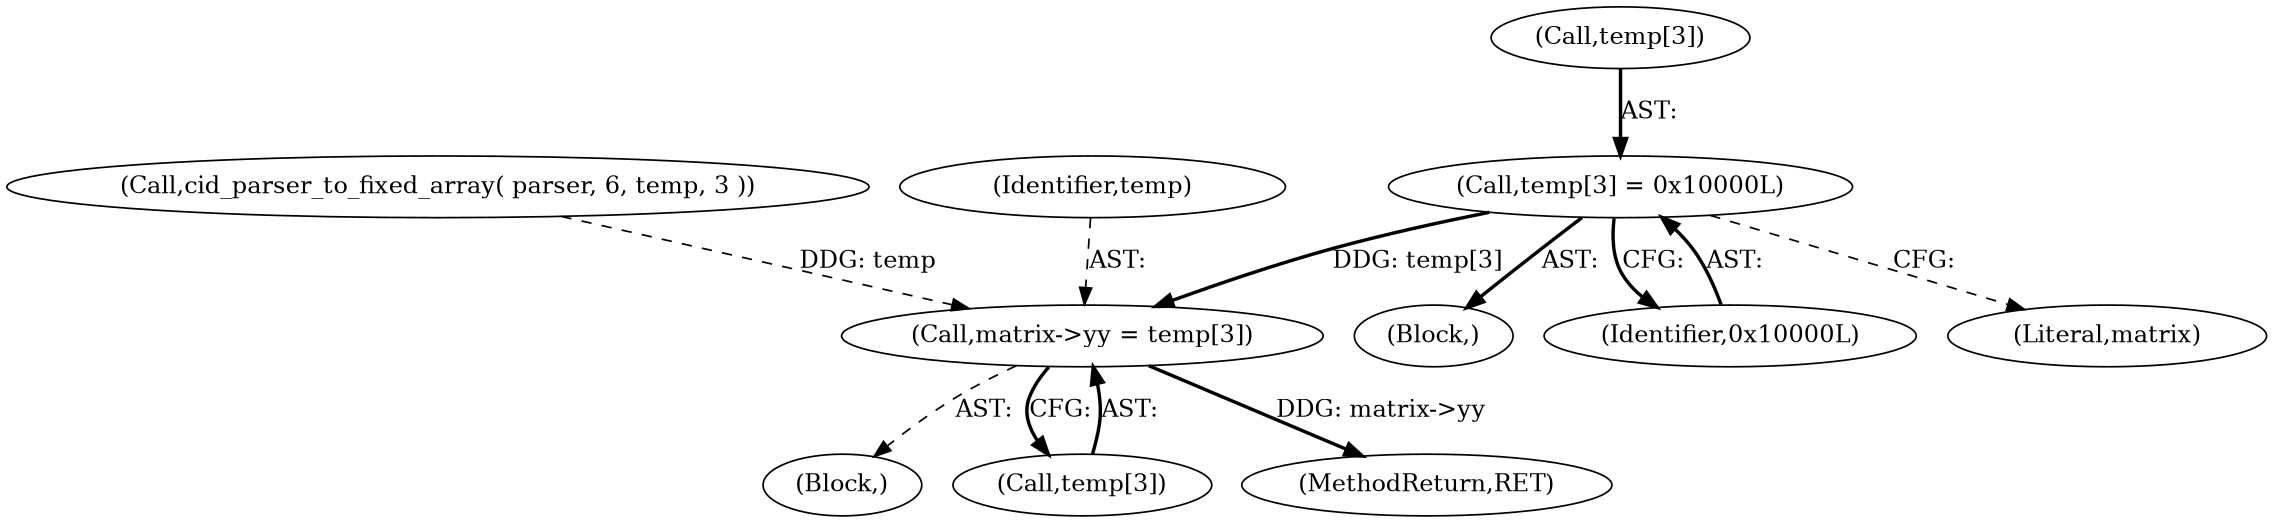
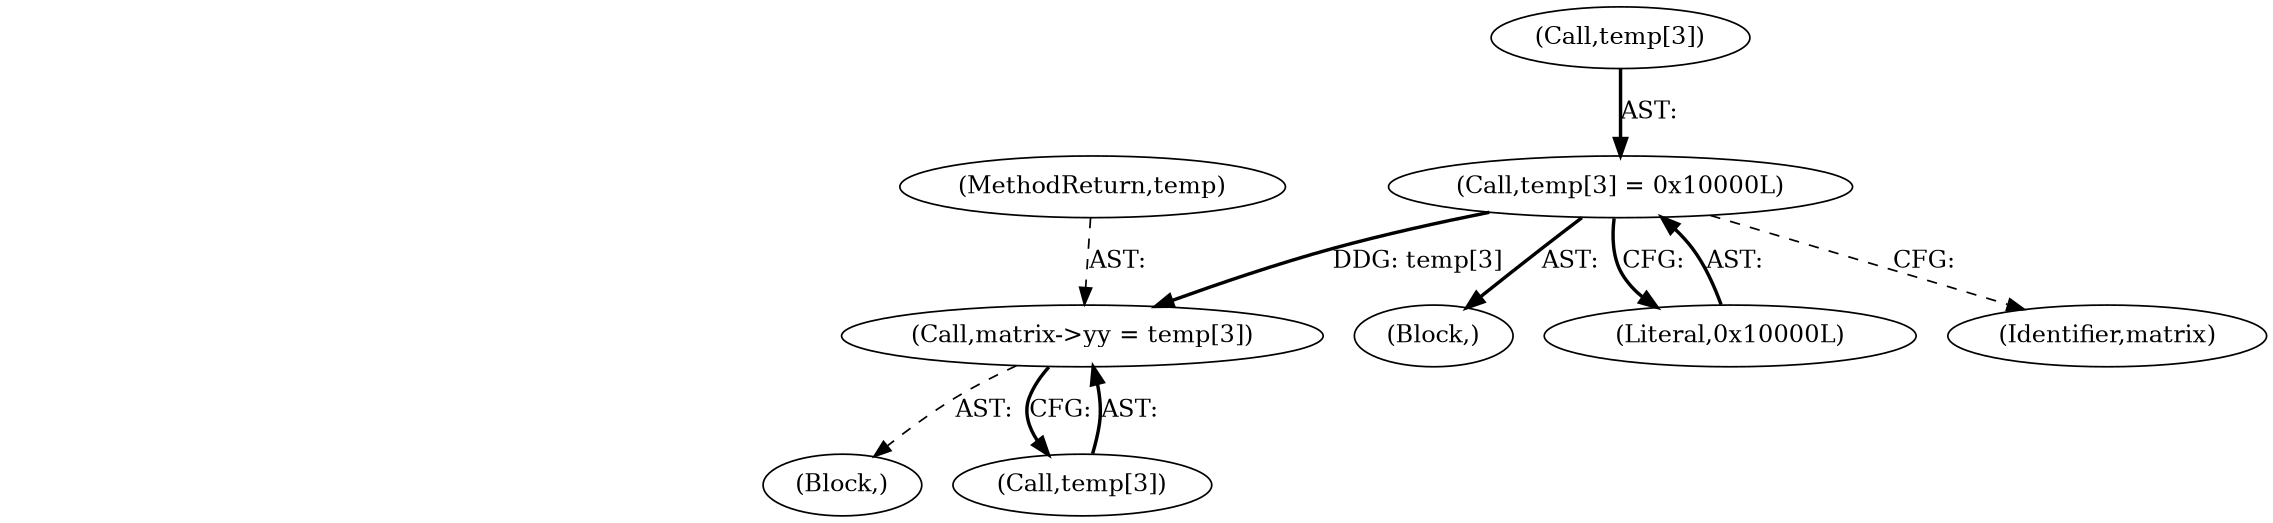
node "(Call,cid_parser_to_fixed_array( parser, 6, temp, 3 ))": removed
node "(Identifier,temp)": label "(Identifier,temp)" -> "(MethodReturn,temp)"
node "(Identifier,0x10000L)": label "(Identifier,0x10000L)" -> "(Literal,0x10000L)"
node "(Literal,matrix)": label "(Literal,matrix)" -> "(Identifier,matrix)"
node "(MethodReturn,RET)": removed
